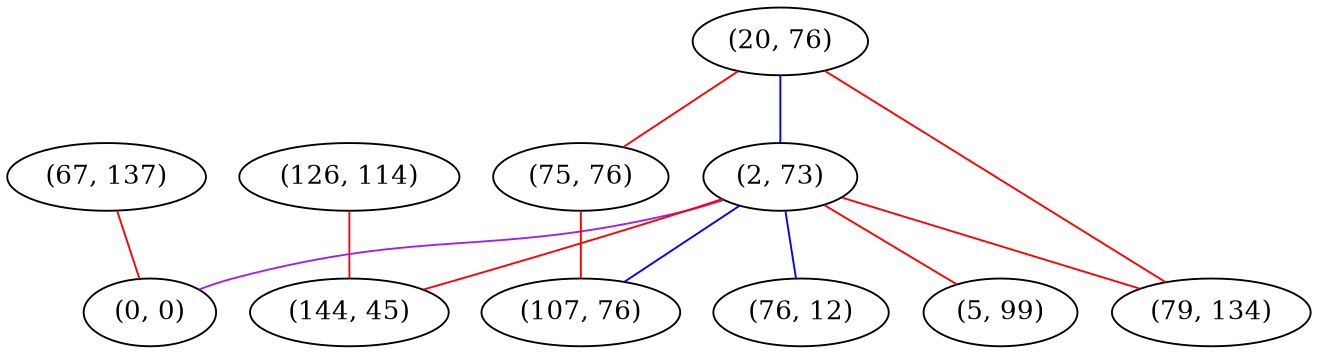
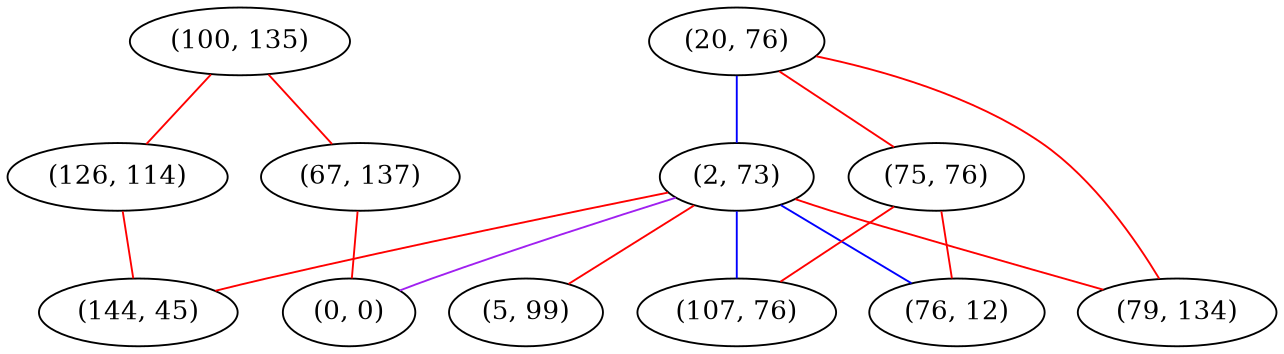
node "(100, 135)": added
edge "(75, 76)" -- "(76, 12)": added
